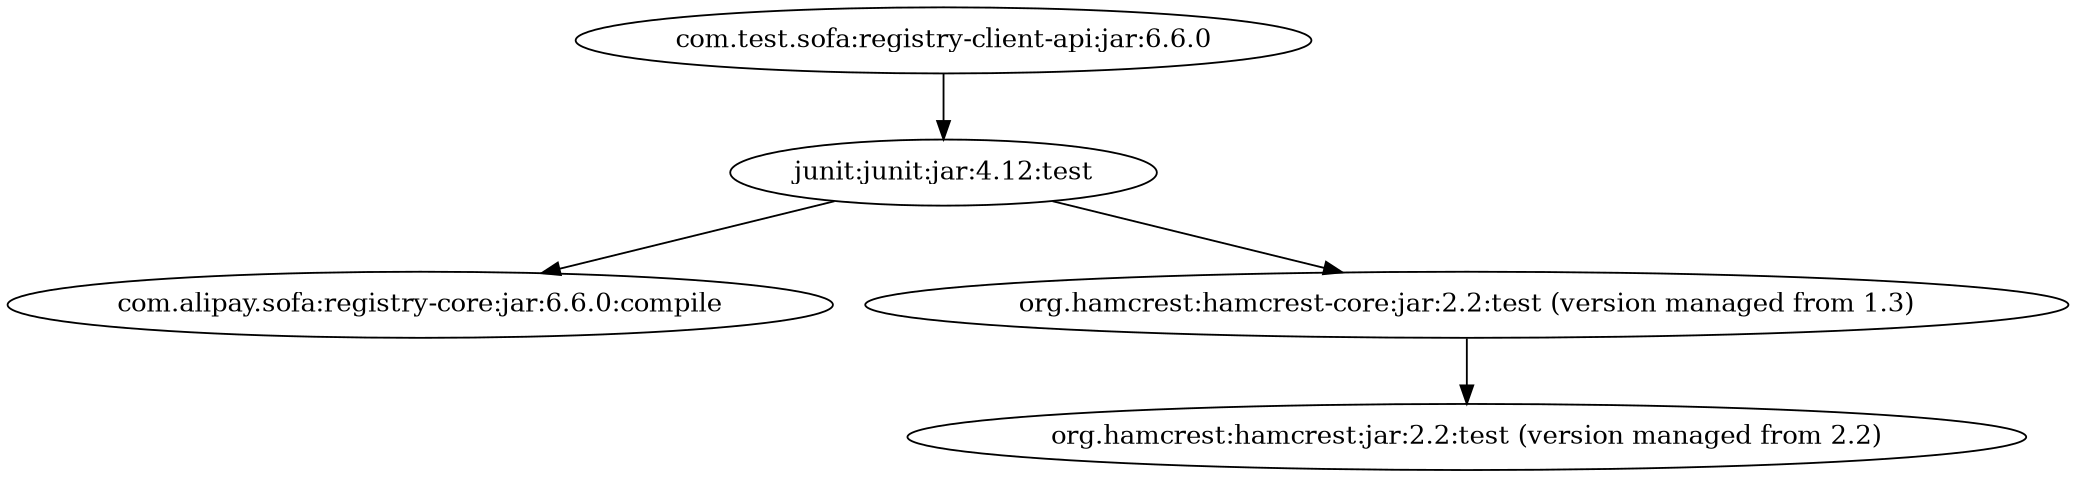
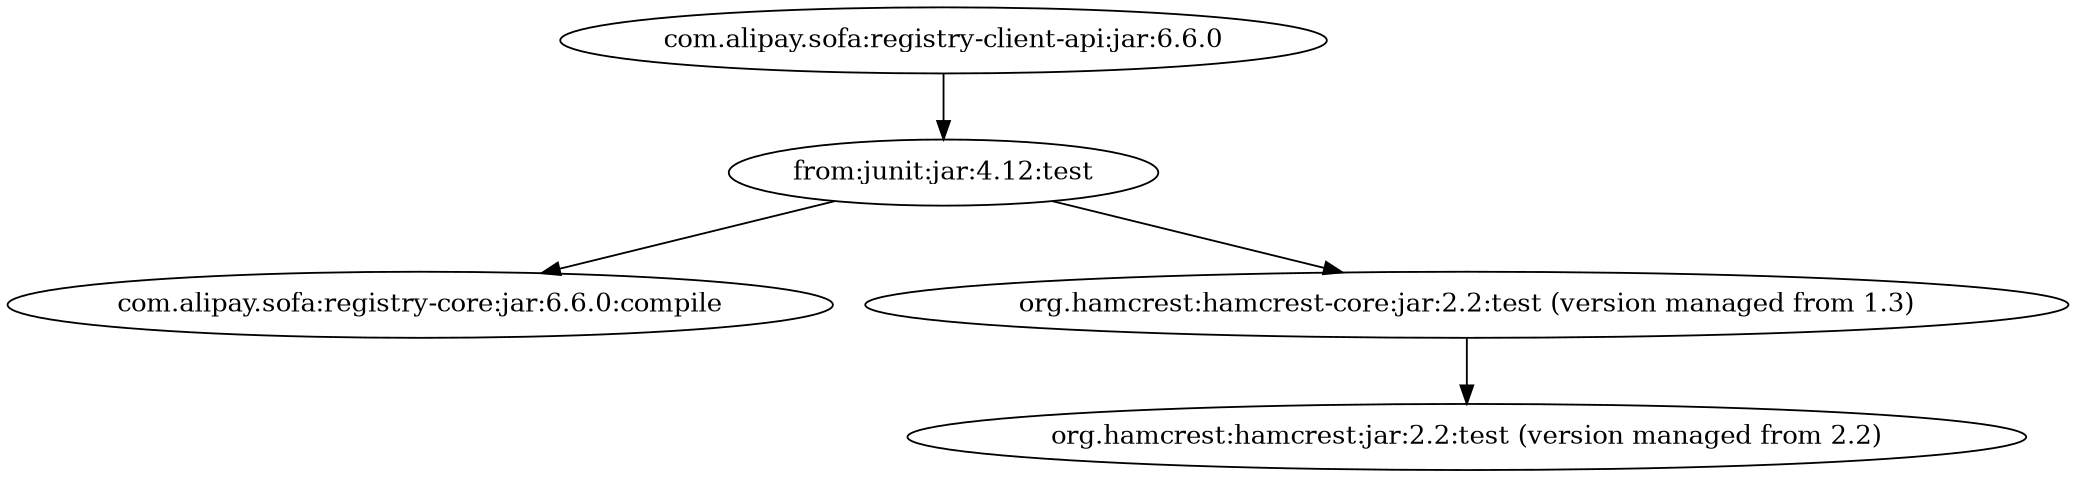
node "com.test.sofa:registry-client-api:jar:6.6.0": label "com.test.sofa:registry-client-api:jar:6.6.0" -> "com.alipay.sofa:registry-client-api:jar:6.6.0"
node "junit:junit:jar:4.12:test": label "junit:junit:jar:4.12:test" -> "from:junit:jar:4.12:test"
